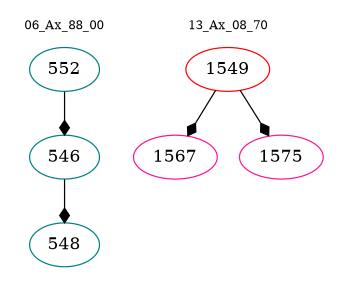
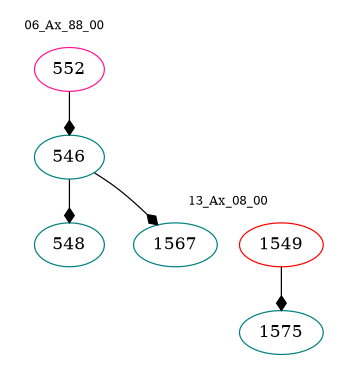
cluster "13_Ax_08_70": label "13_Ax_08_70" -> "13_Ax_08_00"
node "552": color teal -> deeppink
edge "1549" -> "1567": now "546" -> "1567"
node "1567": color deeppink -> teal
node "1575": color deeppink -> teal
